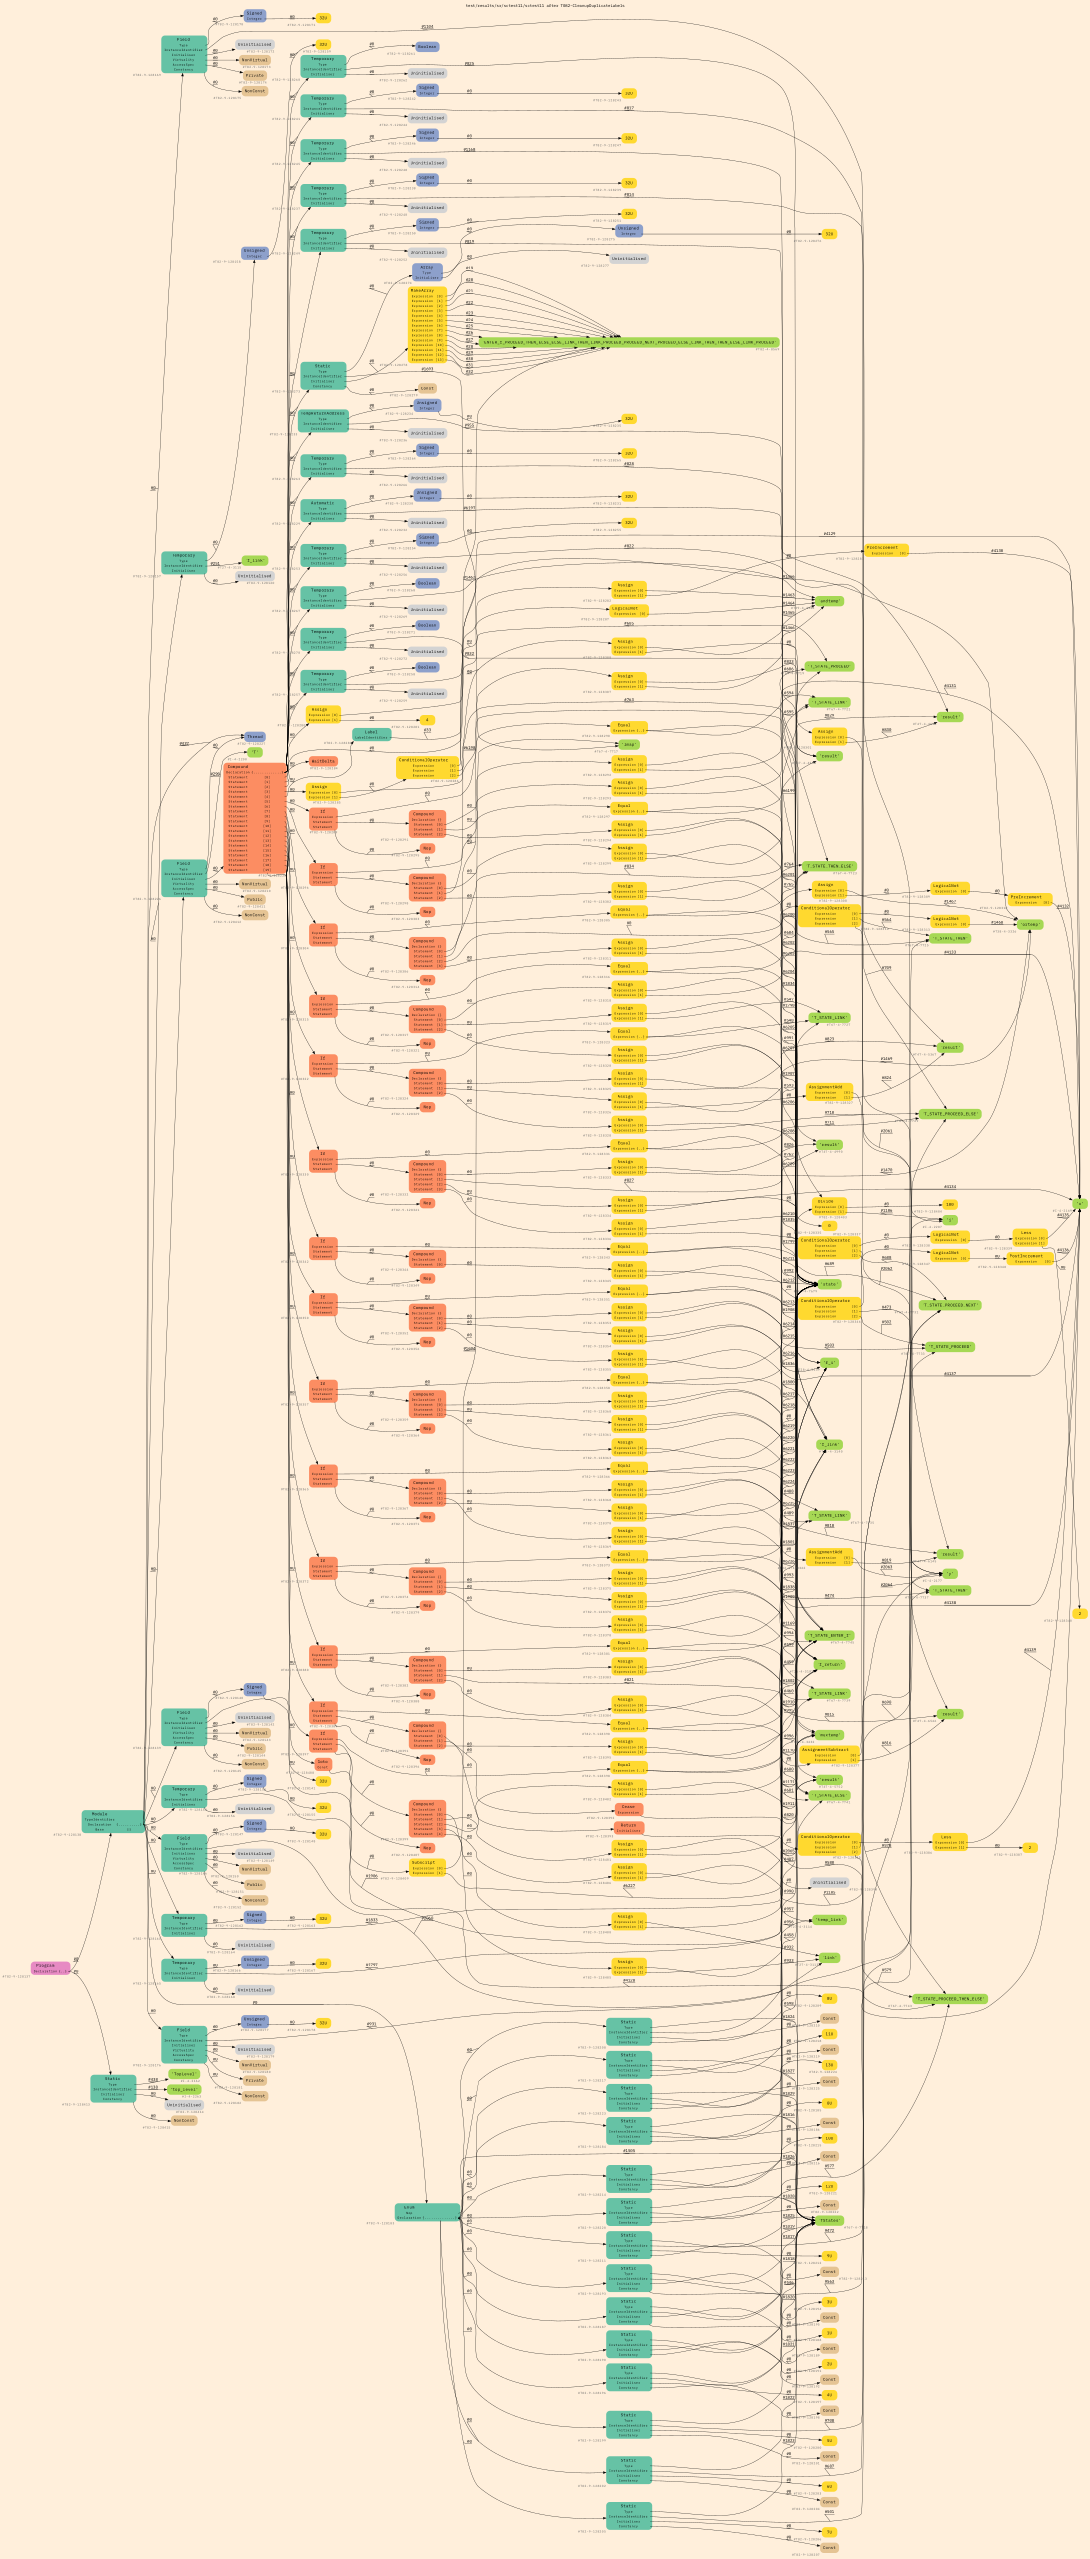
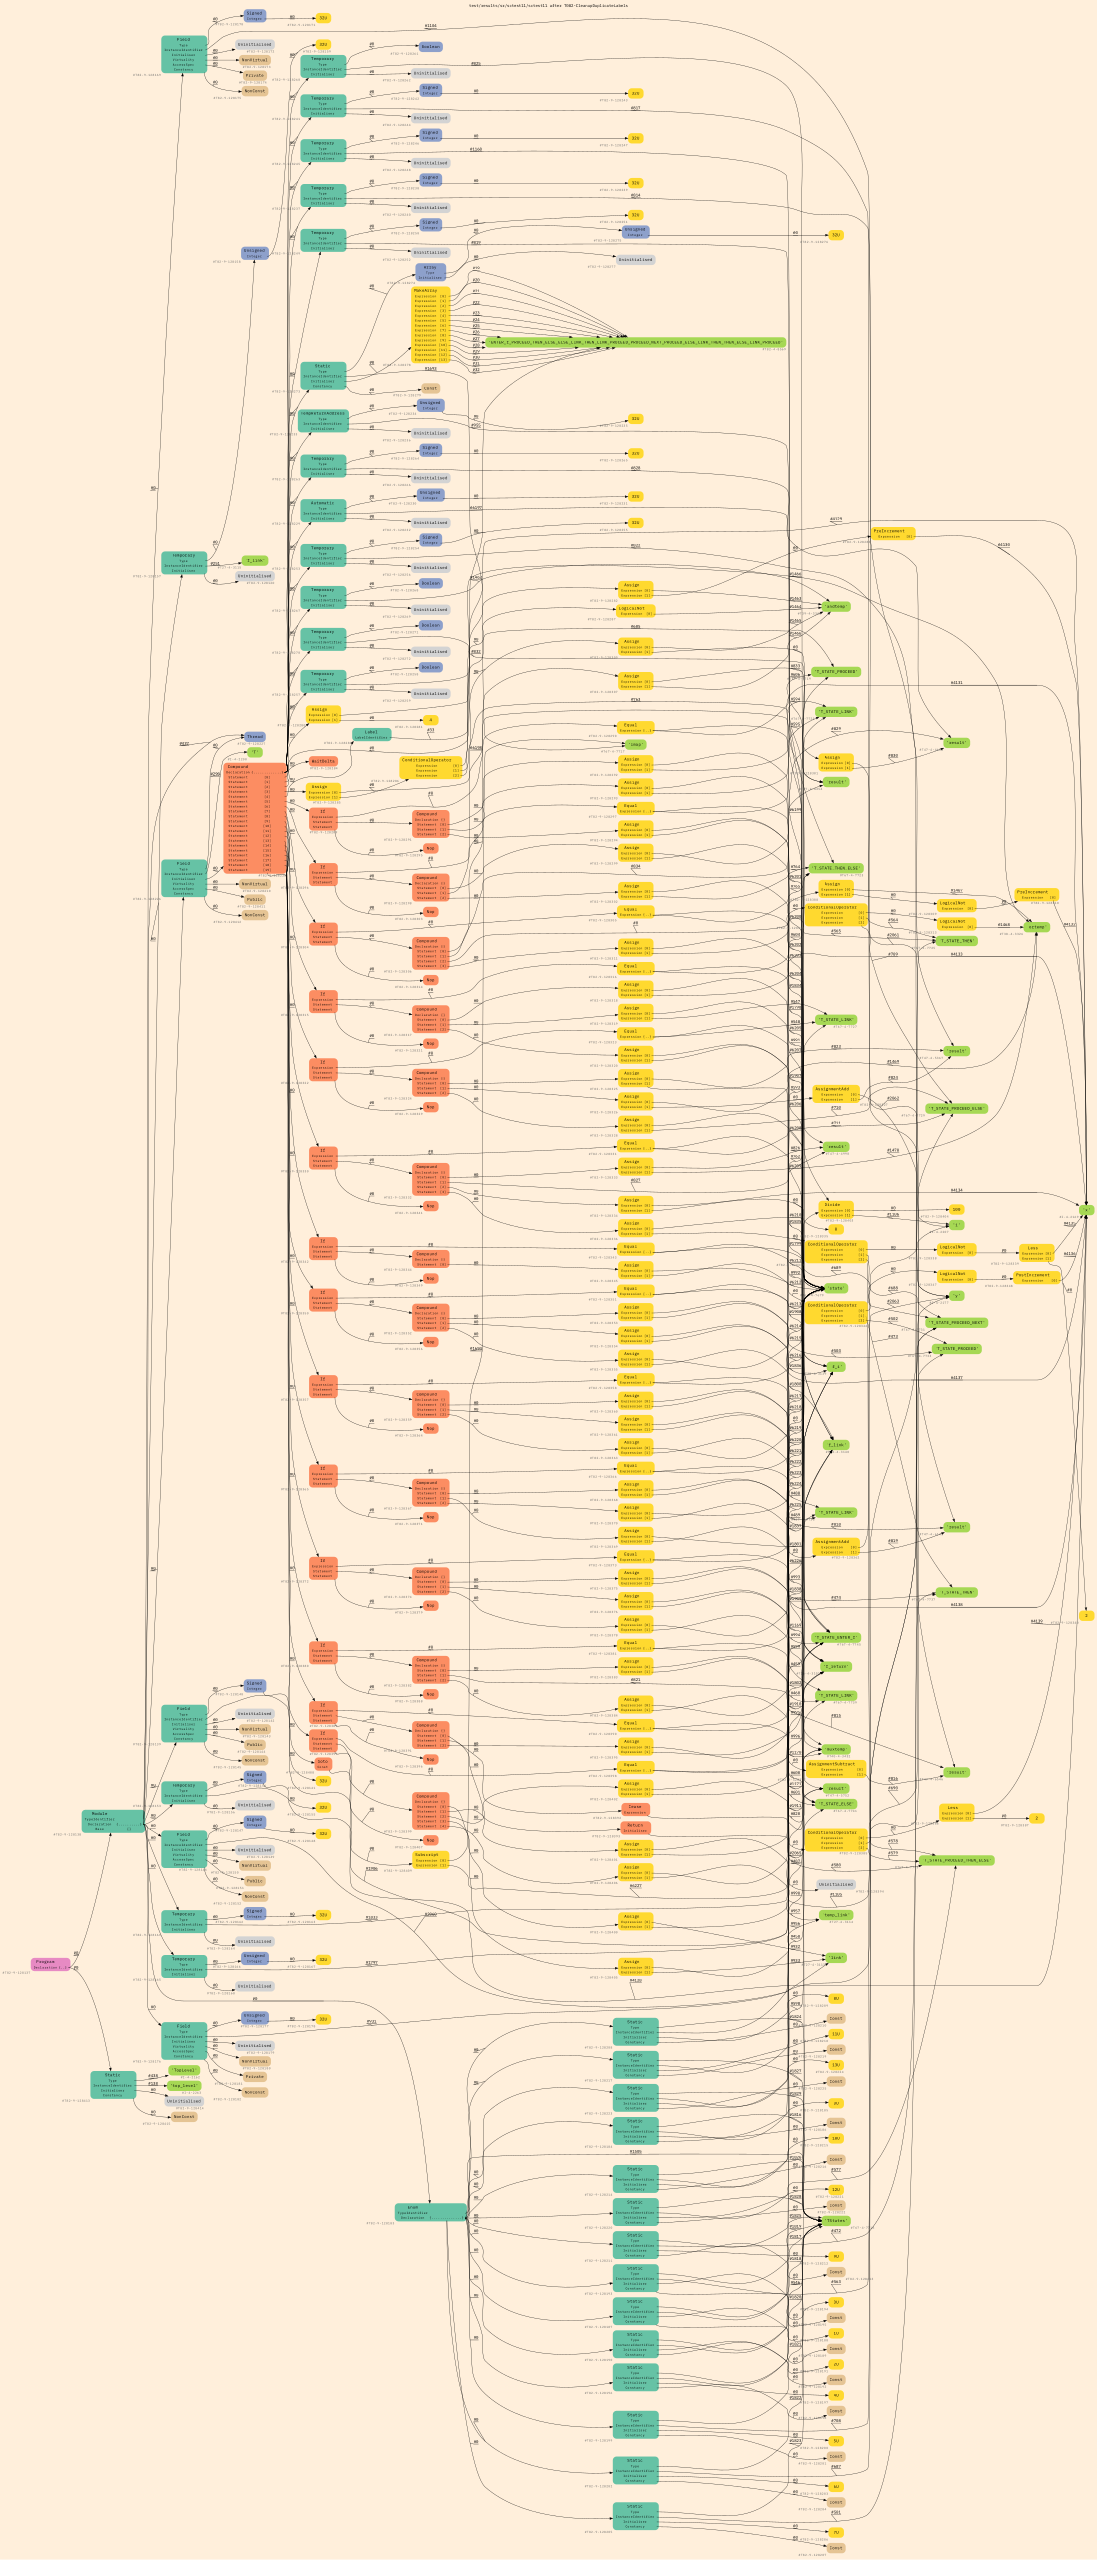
edge "AssignmentSubtract" -> "'y'": removed, label "#2064"
node "Enum": text "Nop" -> "TypeIdentifier"
